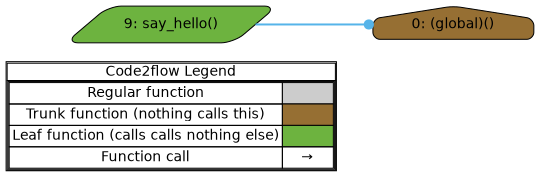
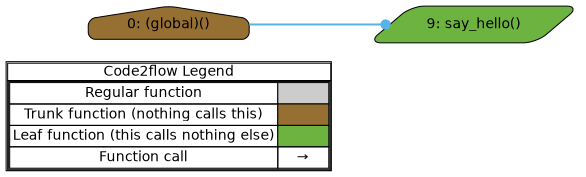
edge "9: say_hello()" -> "0: (global)()": reversed
node "Code2flow Legend": text "Leaf function (calls calls nothing else)" -> "Leaf function (this calls nothing else)"
